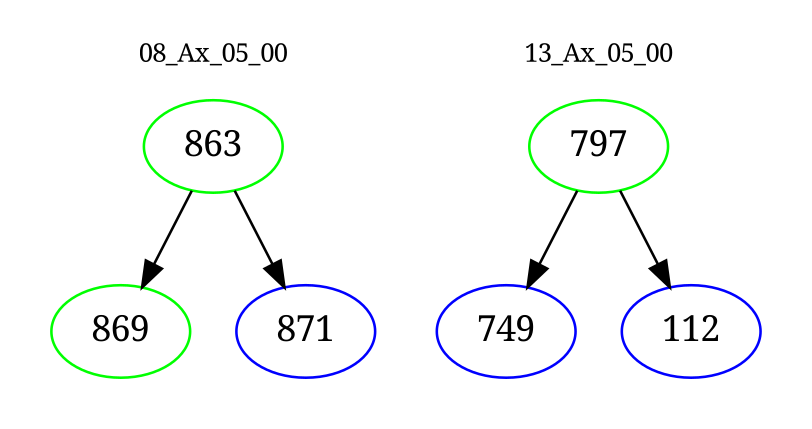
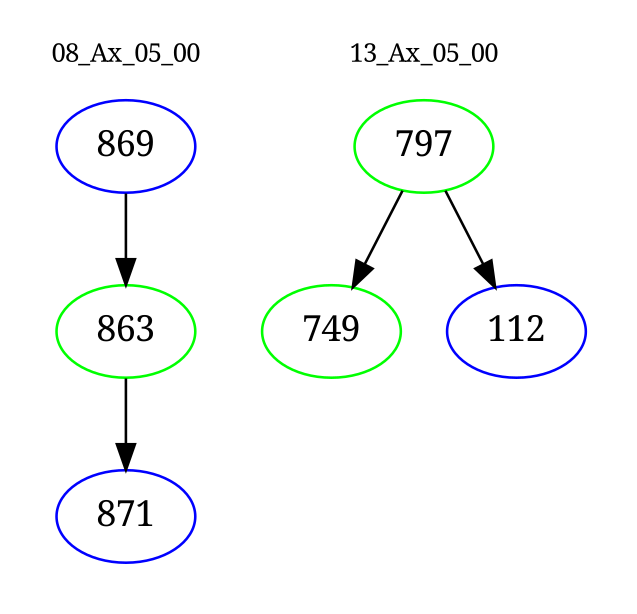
edge "863" -> "869": reversed
node "869": color green -> blue
node "749": color blue -> green
